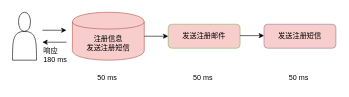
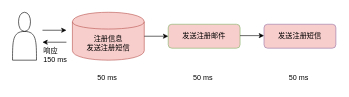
node "响应 180 ms": label "响应 180 ms" -> "响应 150 ms"
